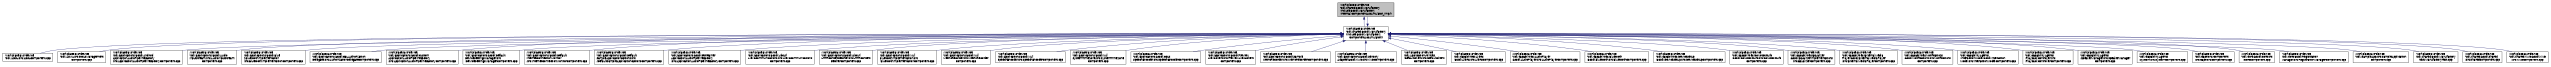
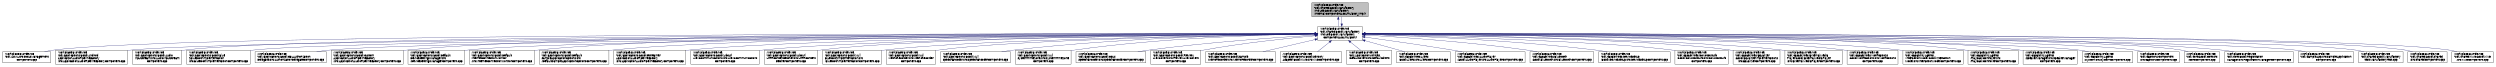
node "/workplace/avs-device -sdk/ADSL/src/ADSLComponent.cpp": removed
